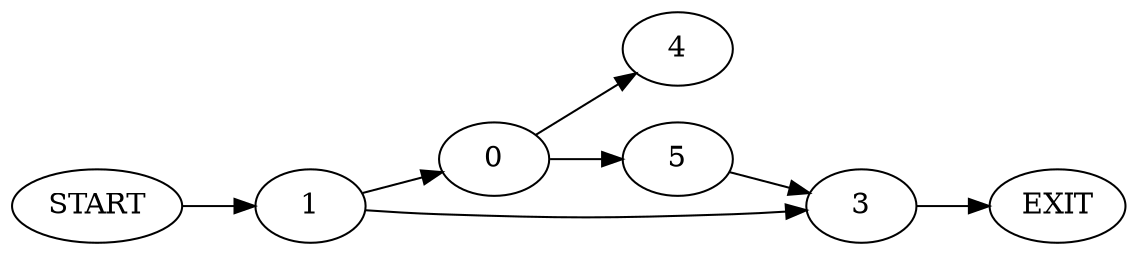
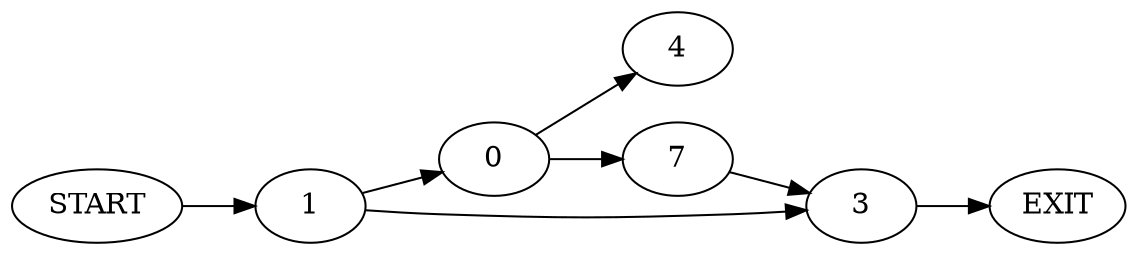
node "5": label "5" -> "7"
